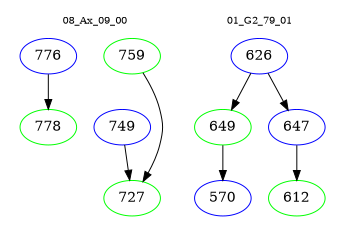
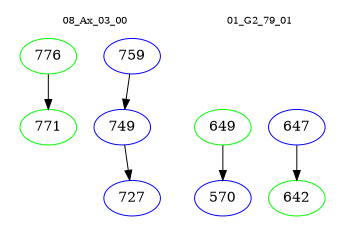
cluster "08_Ax_09_00": label "08_Ax_09_00" -> "08_Ax_03_00"
node "776": color blue -> green
node "759": color green -> blue
node "626": removed
edge "759" -> "727": now "759" -> "749"
node "778": label "778" -> "771"
node "727": color green -> blue
node "612": label "612" -> "642"
